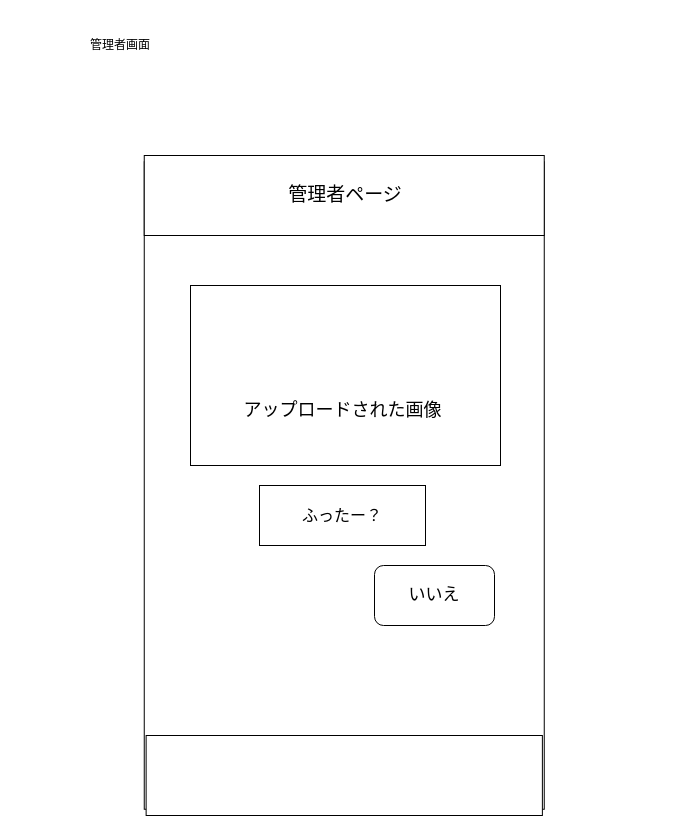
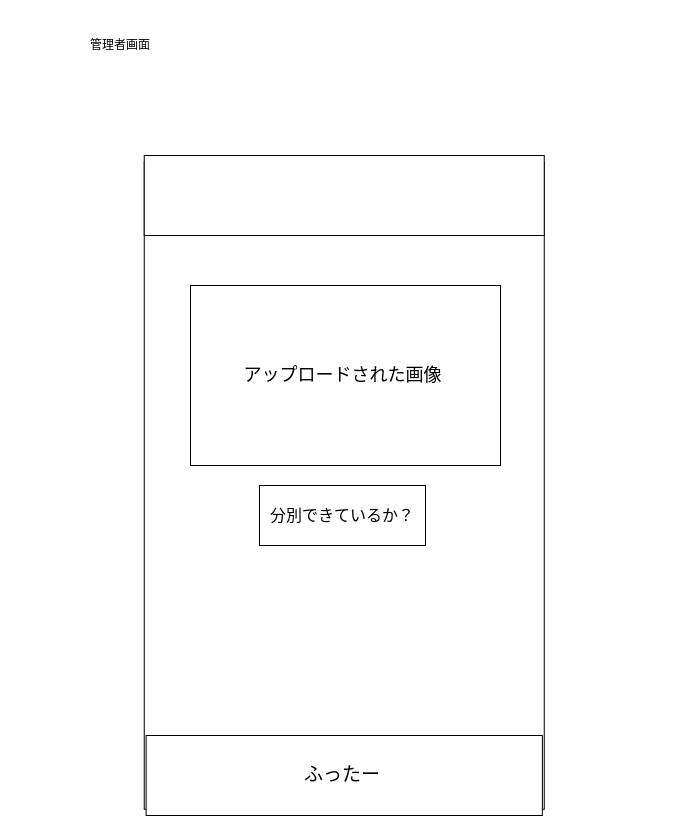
node "管理者ページ": removed
node "アップロードされた画像": moved (343, 411) -> (343, 376)
node "ふったー？": label "ふったー？" -> "分別できているか？"
node "いいえ": removed
node "ふったー": added
